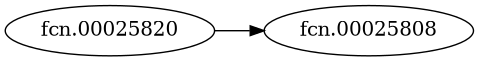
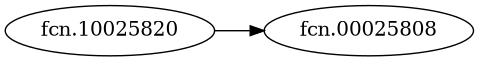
node "fcn.00025820": label "fcn.00025820" -> "fcn.10025820"
